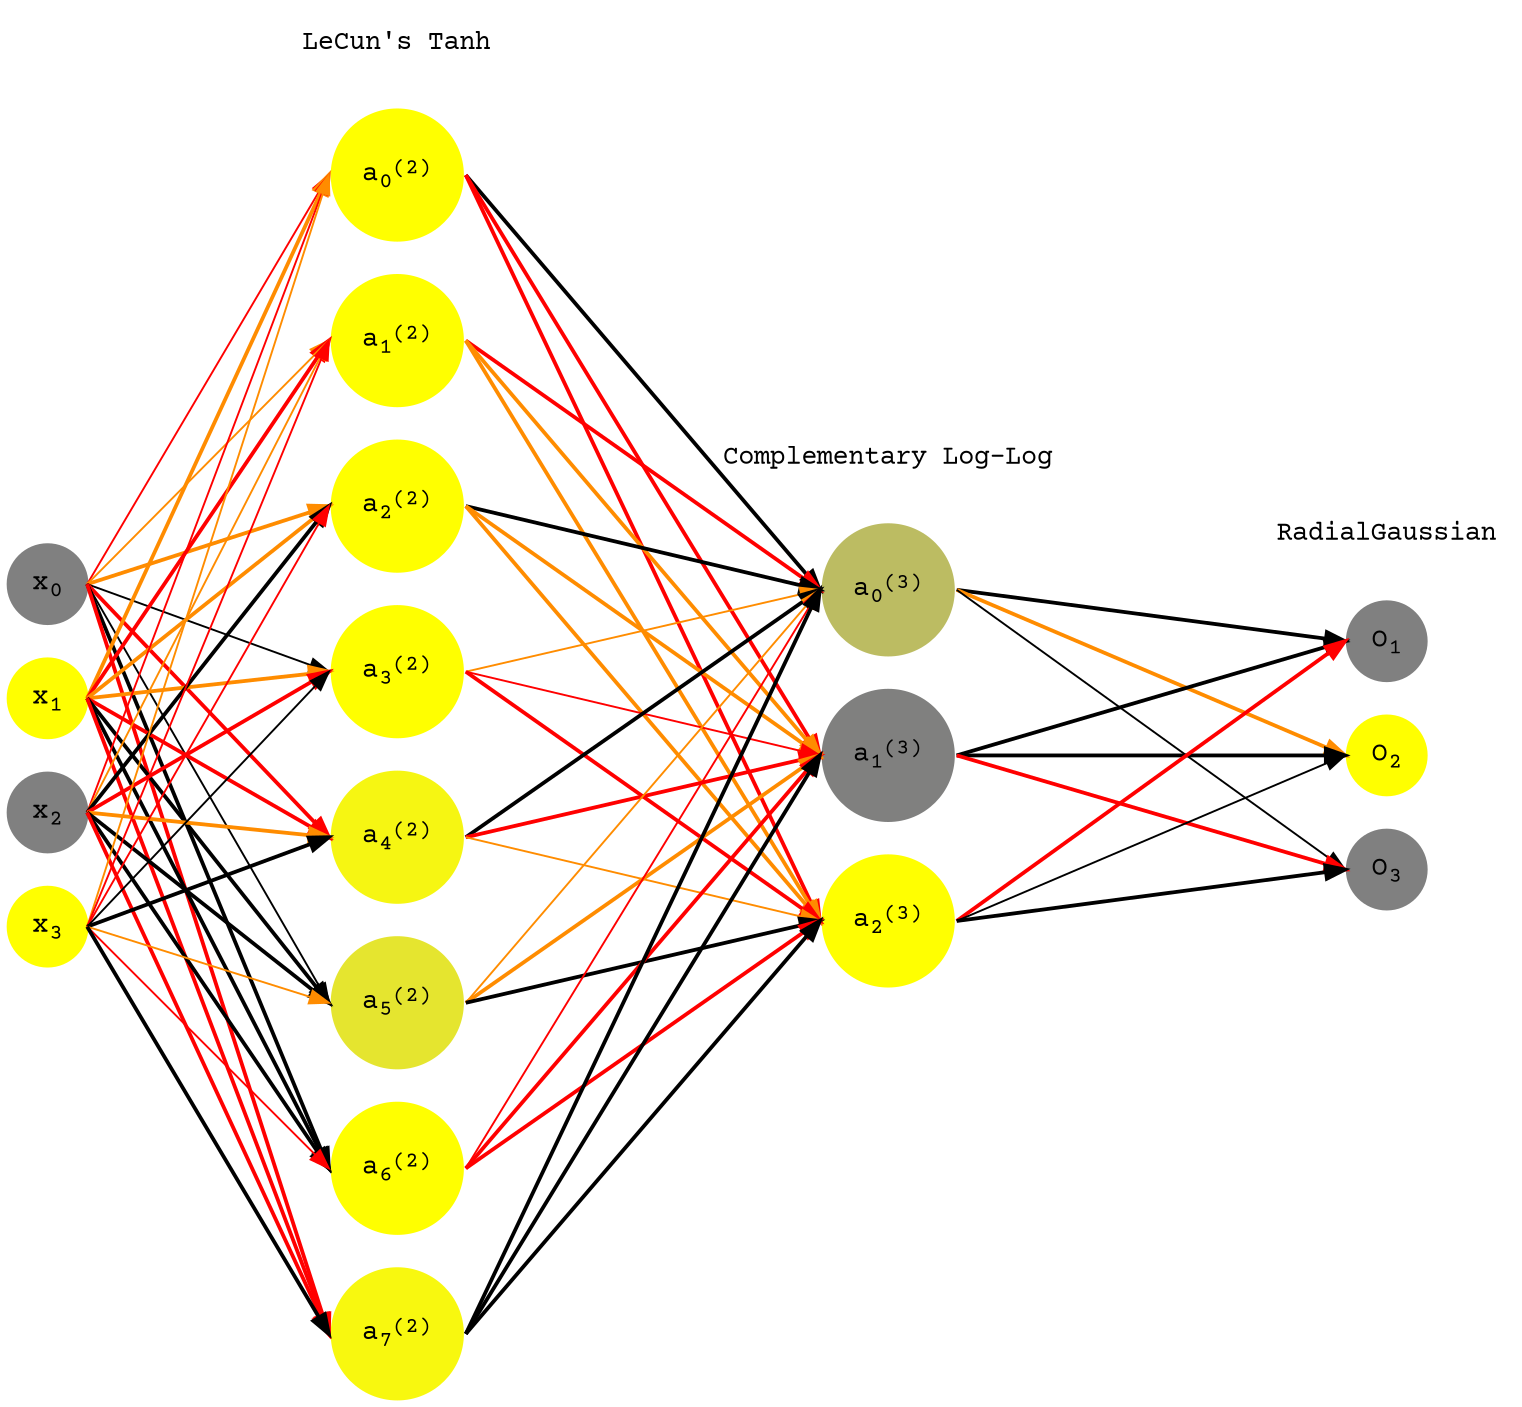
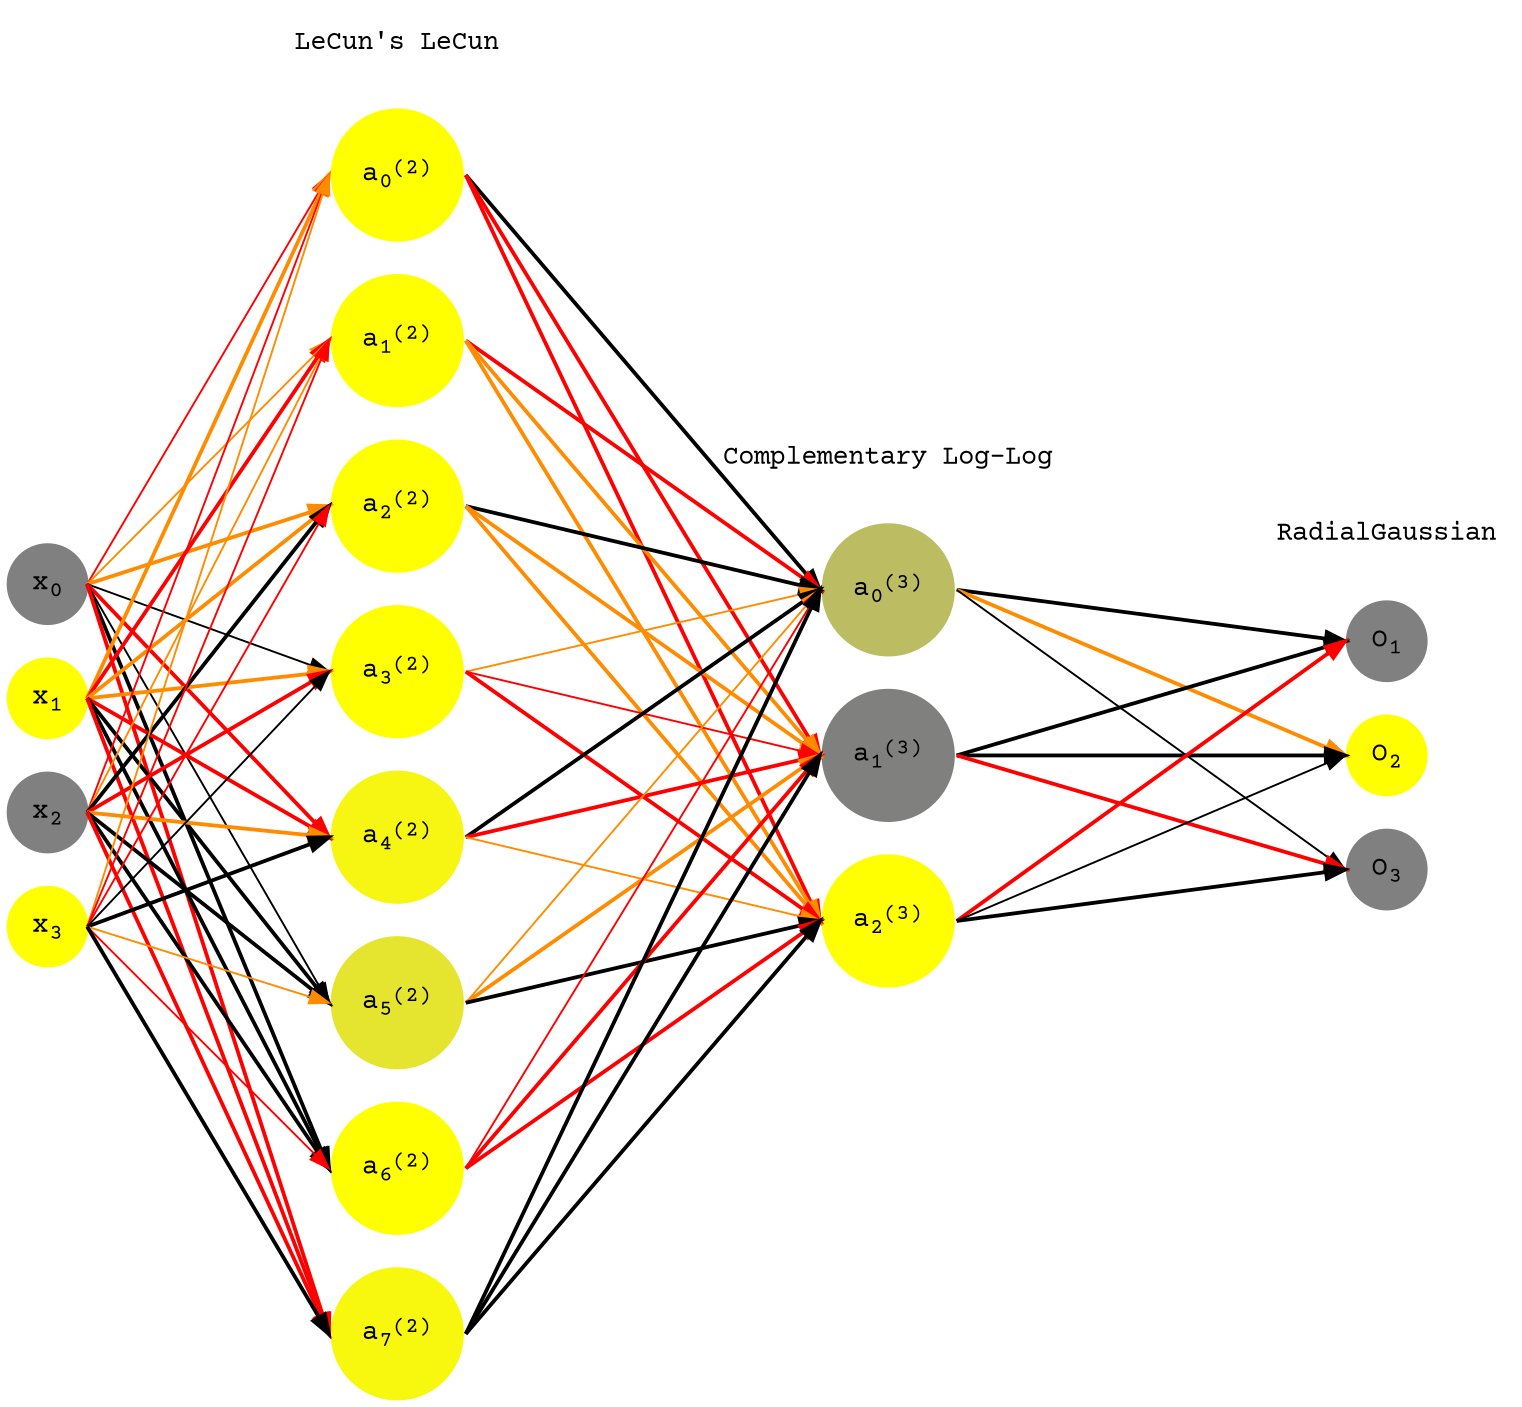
node "LeCun's Tanh": label "LeCun's Tanh" -> "LeCun's LeCun"
